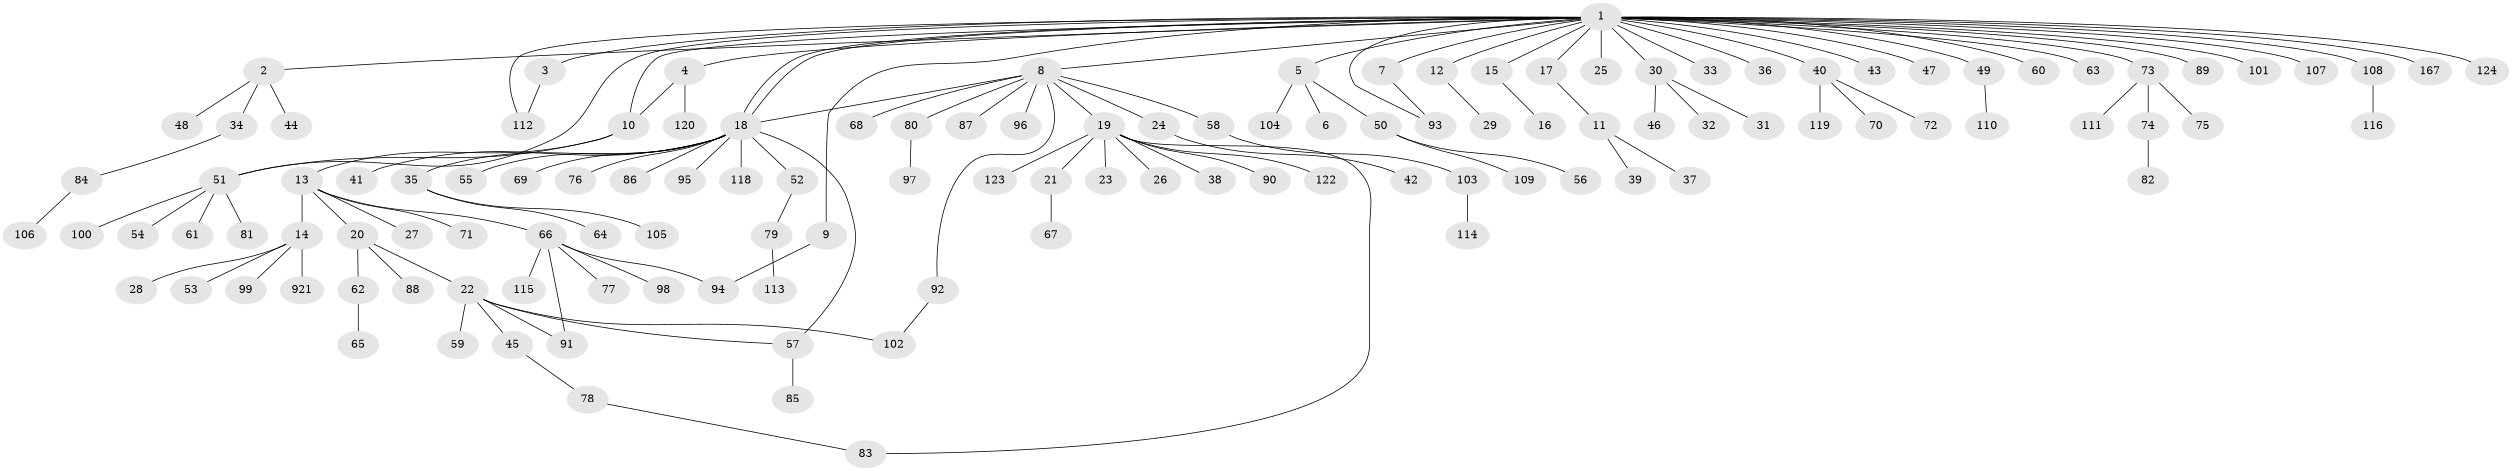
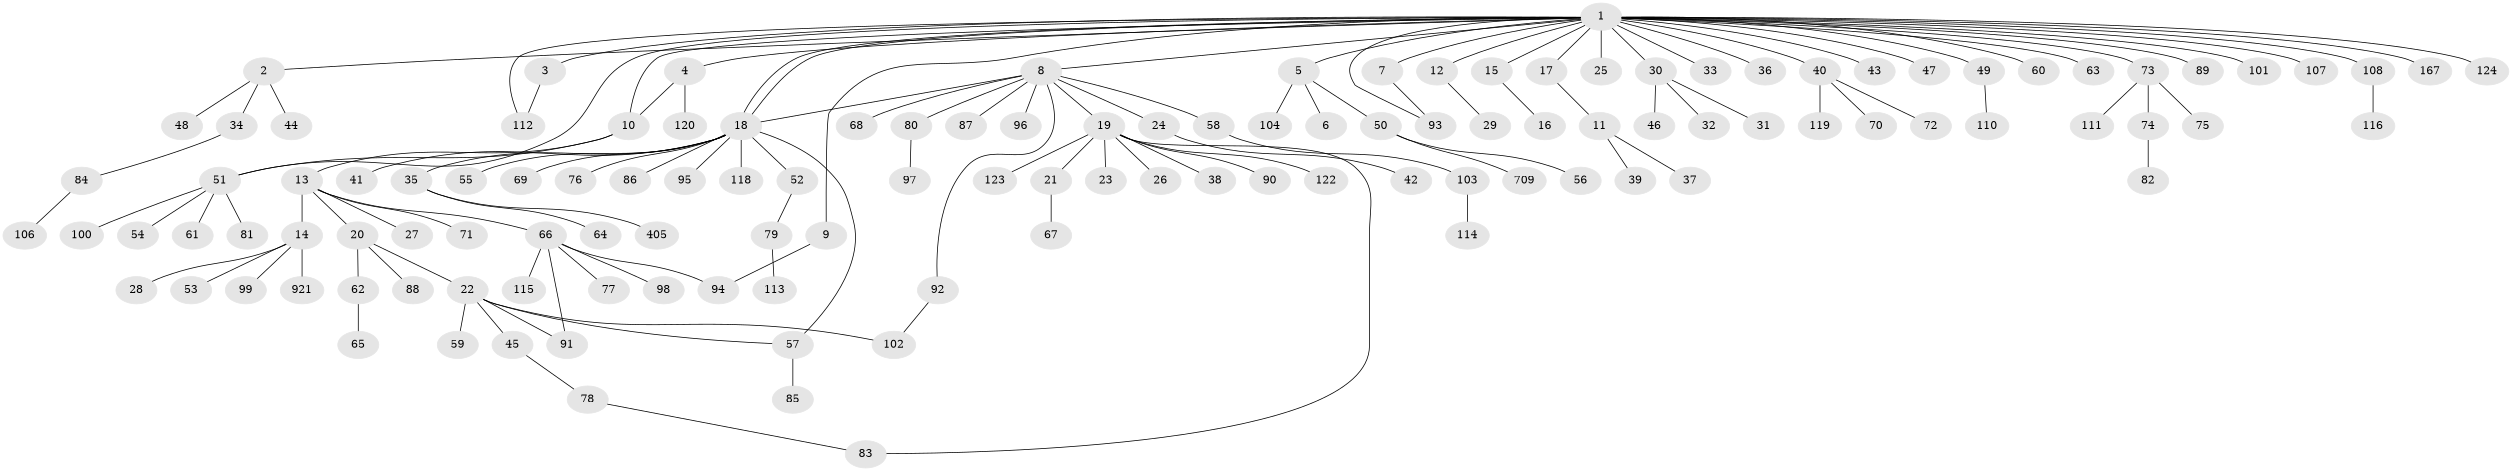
node "109": label "109" -> "709"
node "105": label "105" -> "405"
